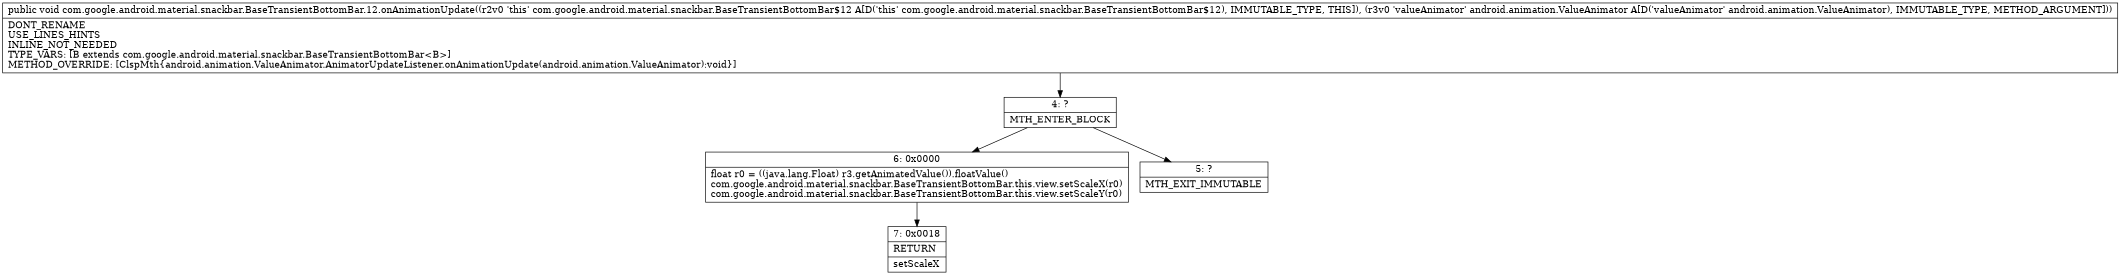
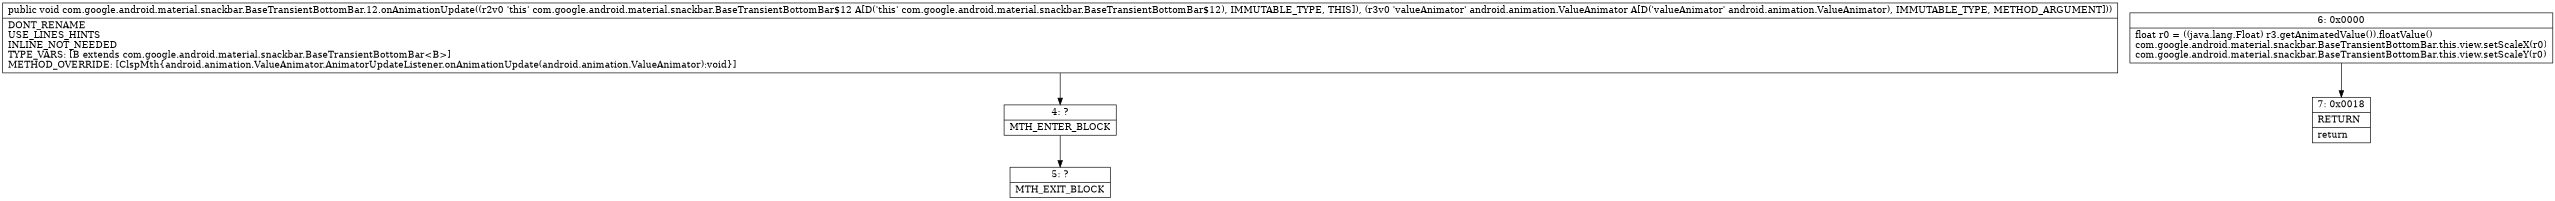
edge "4: ?" -> "6: 0x0000": removed
node "5: ?": text "MTH_EXIT_IMMUTABLE" -> "MTH_EXIT_BLOCK"
node "7: 0x0018": text "setScaleX" -> "return"
